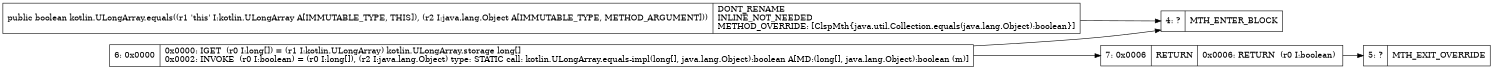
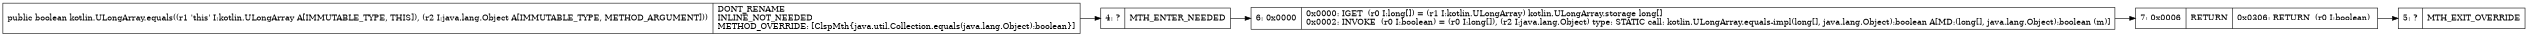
node "4: ?": text "MTH_ENTER_BLOCK" -> "MTH_ENTER_NEEDED"
edge "6: 0x0000" -> "4: ?": reversed
node "7: 0x0006": text "0x0006: RETURN  (r0 I:boolean)" -> "0x0306: RETURN  (r0 I:boolean)"
